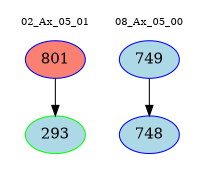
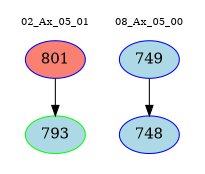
node "293": label "293" -> "793"
